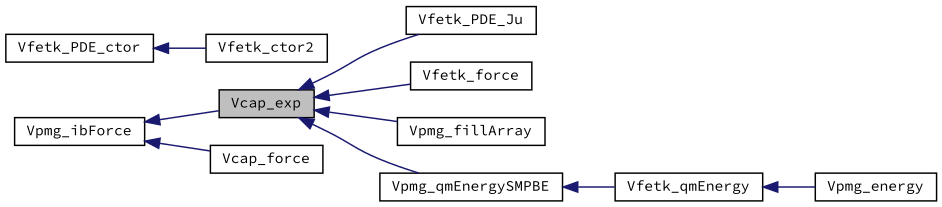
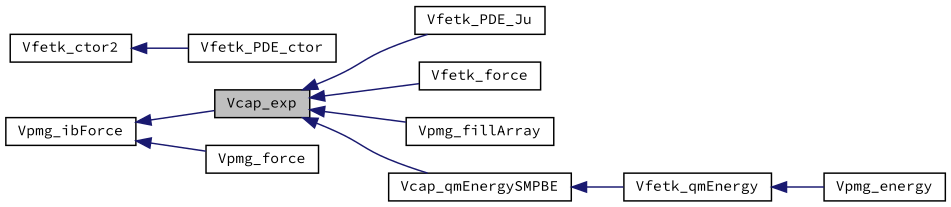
edge "Vfetk_ctor2" -> "Vfetk_PDE_ctor": reversed
node "Vcap_force": label "Vcap_force" -> "Vpmg_force"
node "Vpmg_qmEnergySMPBE": label "Vpmg_qmEnergySMPBE" -> "Vcap_qmEnergySMPBE"
